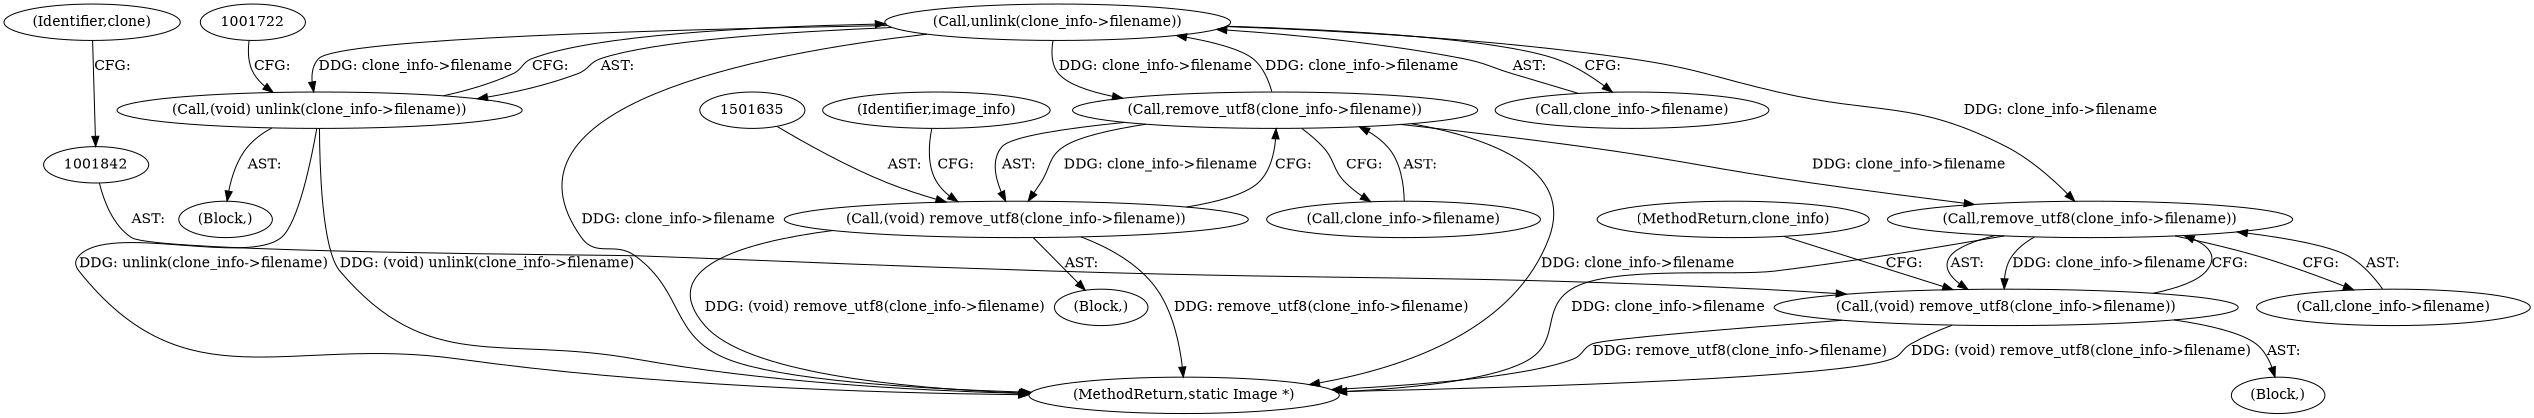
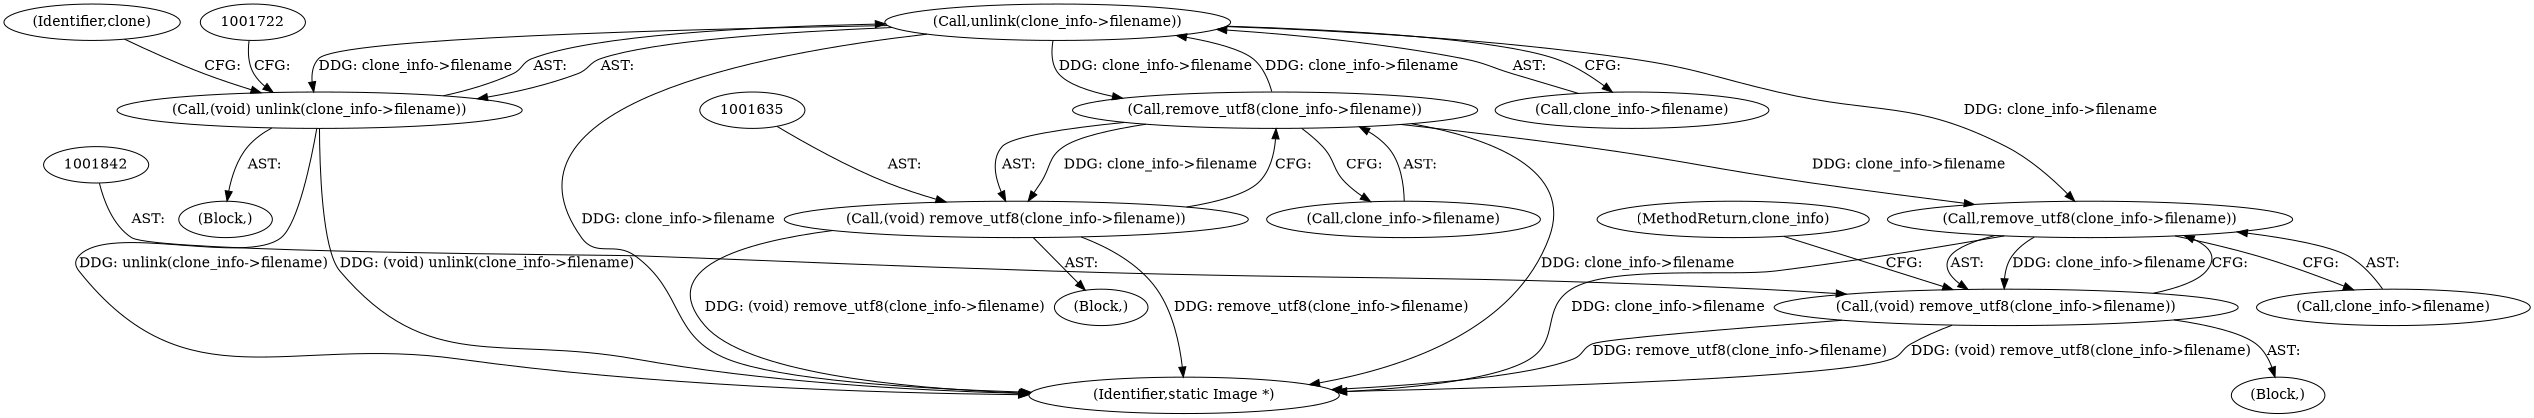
edge "(Call,(void) unlink(clone_info->filename))" -> "(Call,unlink(clone_info->filename))": label "CFG: " -> "AST: "
edge "(Identifier,clone)" -> "1001842": now "(Identifier,clone)" -> "(Call,(void) unlink(clone_info->filename))"
node "1501635": label "1501635" -> "1001635"
node "(Identifier,image_info)": removed
node "(MethodReturn,static Image *)": label "(MethodReturn,static Image *)" -> "(Identifier,static Image *)"
